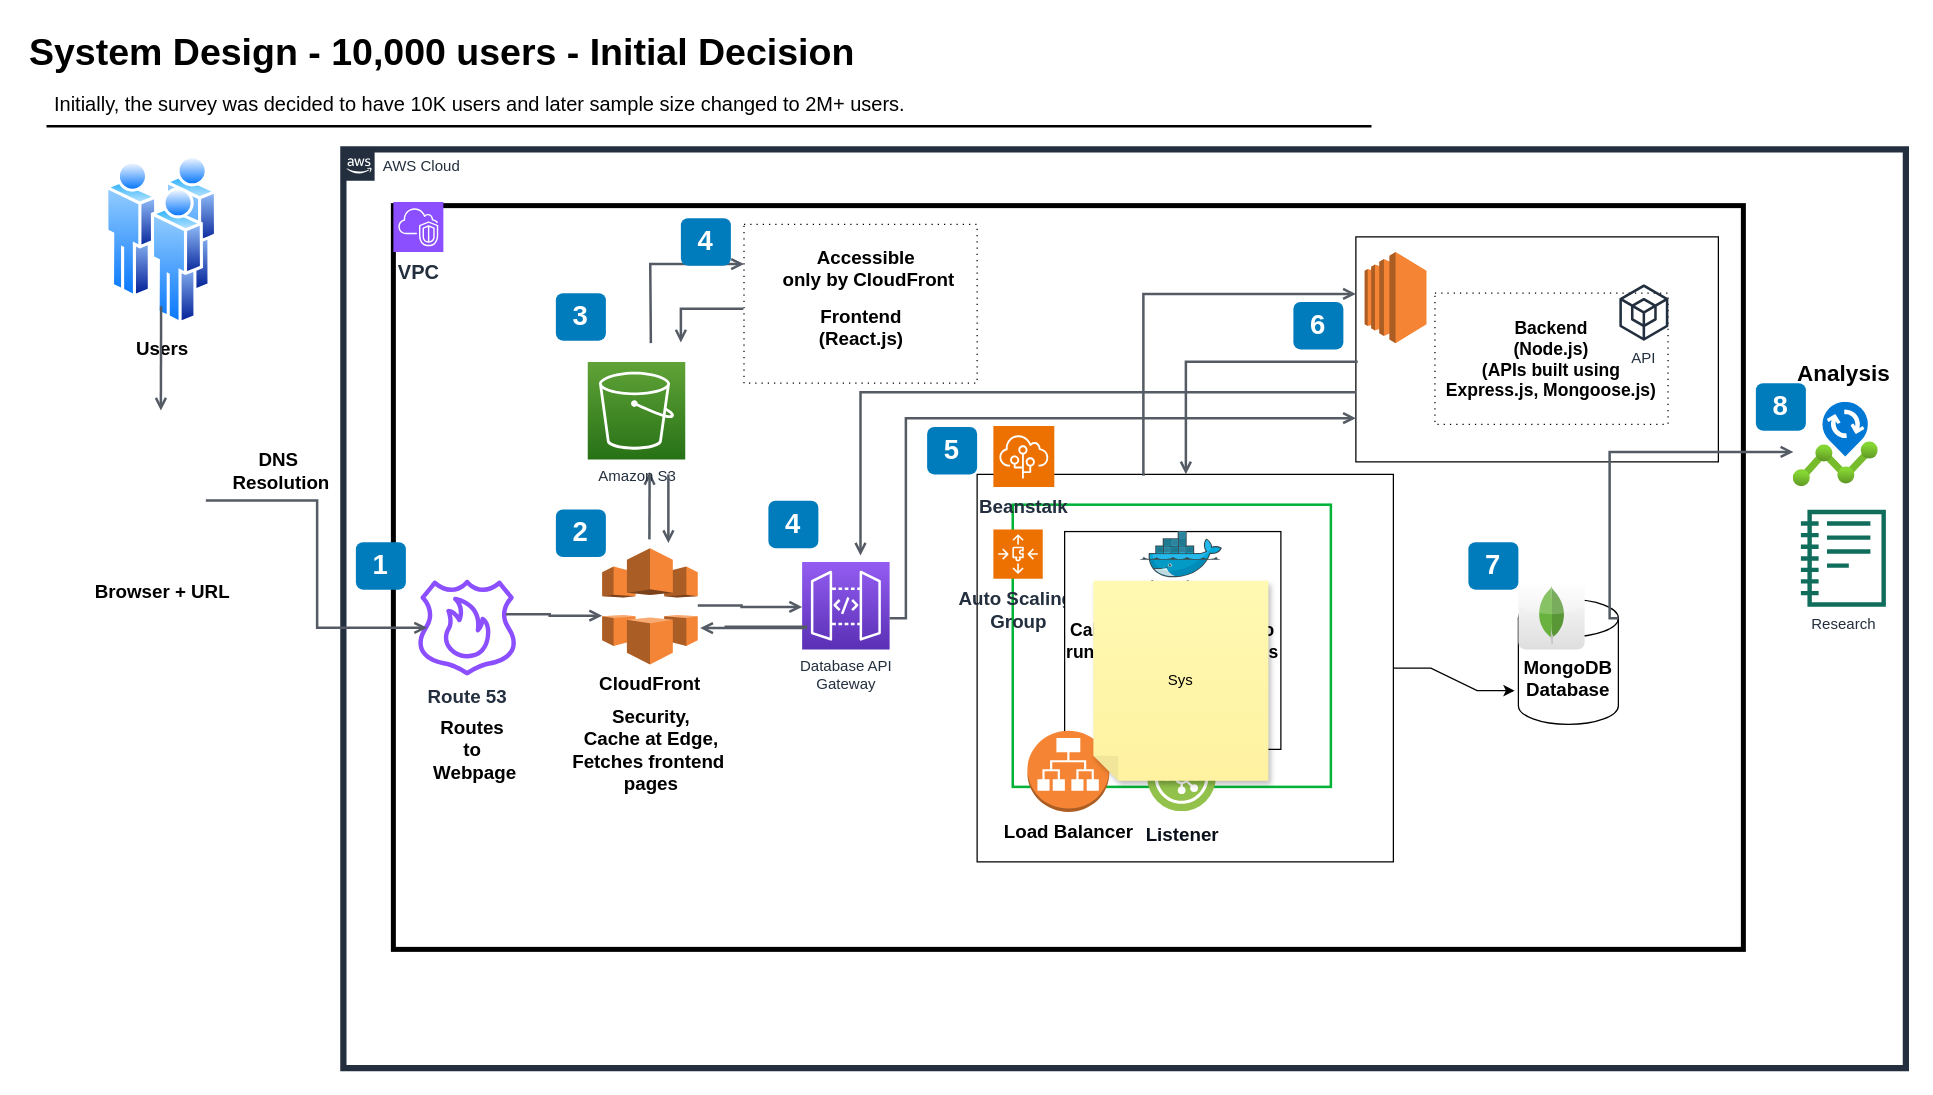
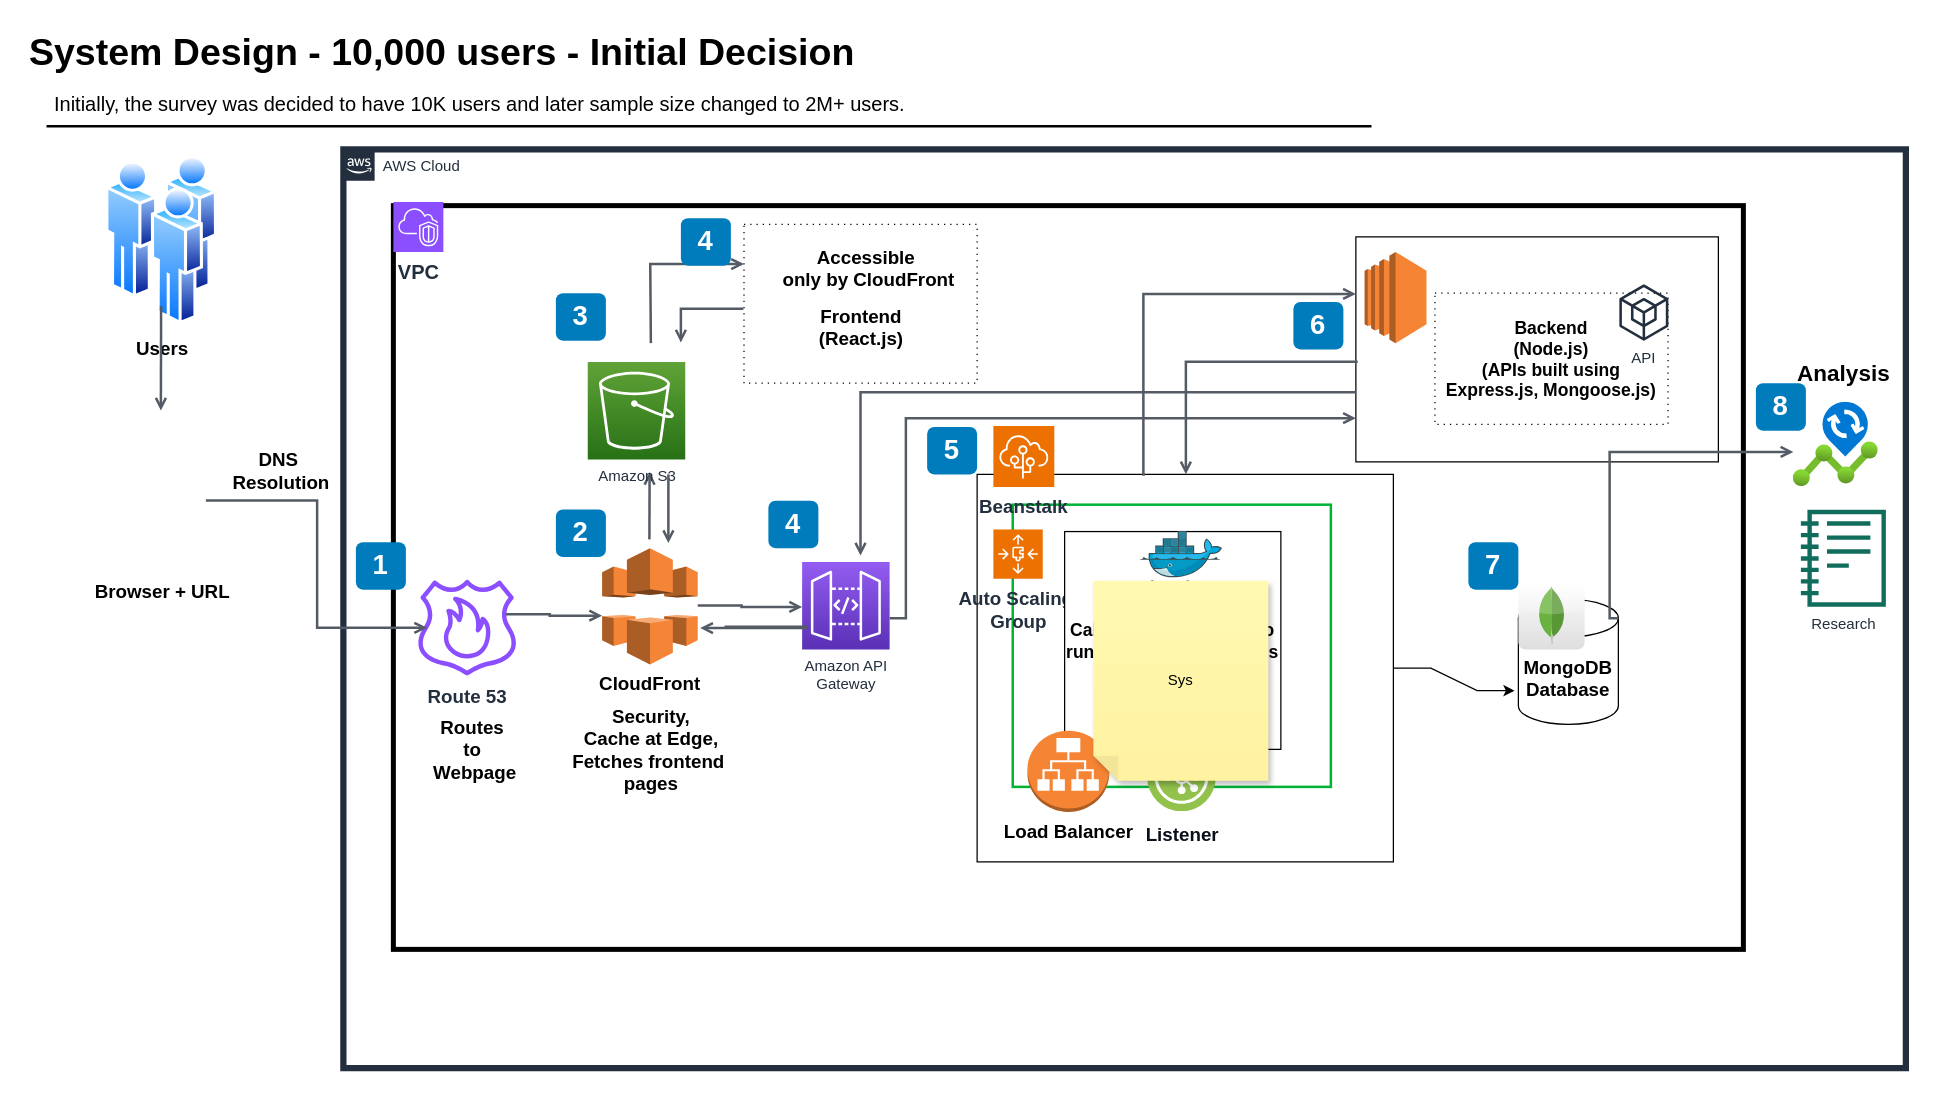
node "Database API Gateway": label "Database API Gateway" -> "Amazon API Gateway"
